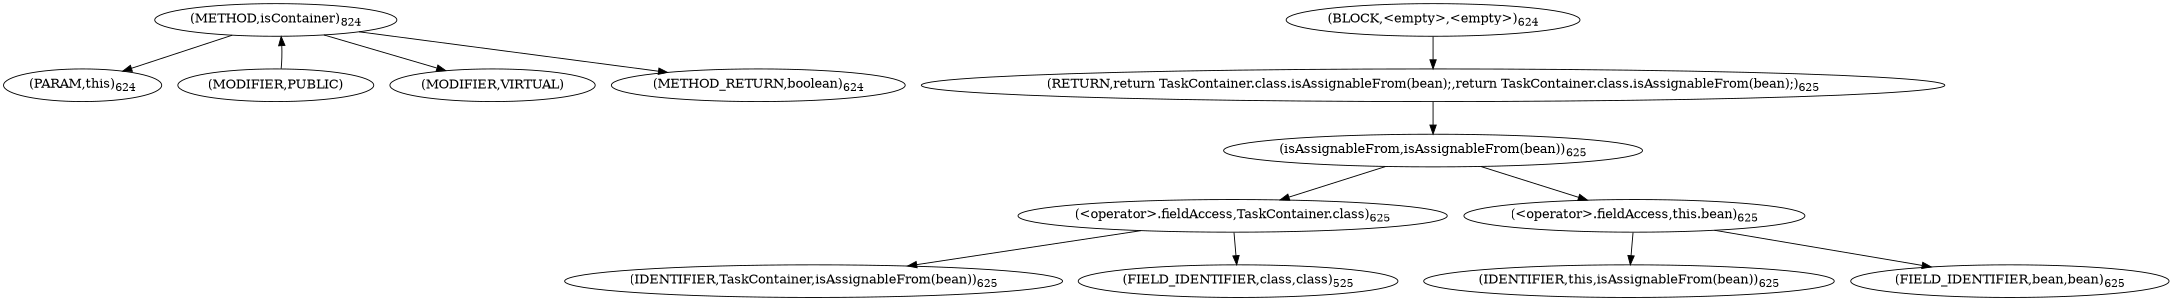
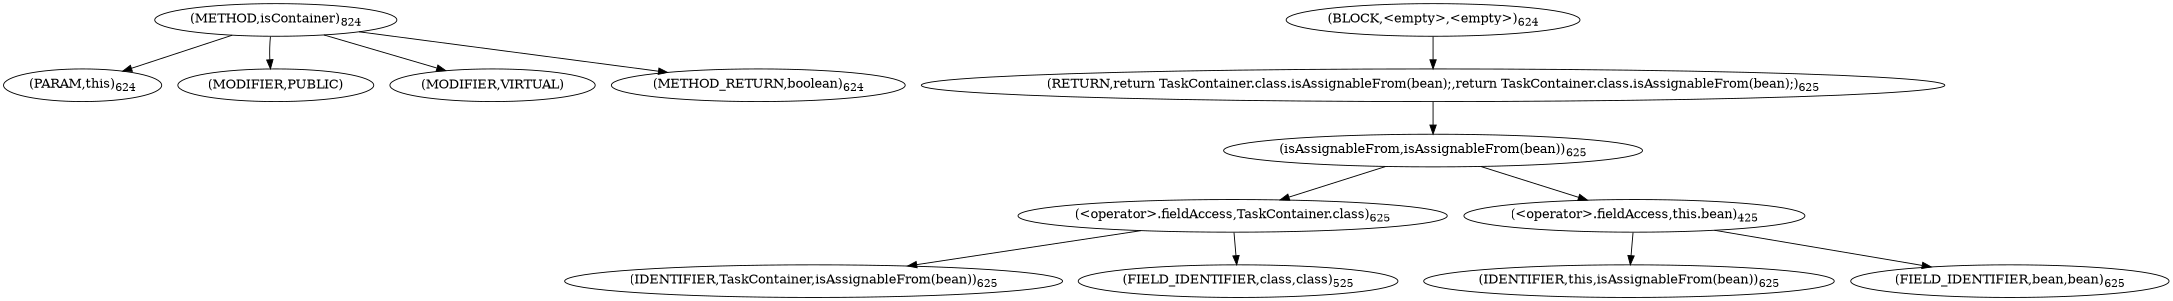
edge "(MODIFIER,PUBLIC)" -> "(METHOD,isContainer)": reversed
node "(<operator>.fieldAccess,this.bean)": text "625" -> "425"
